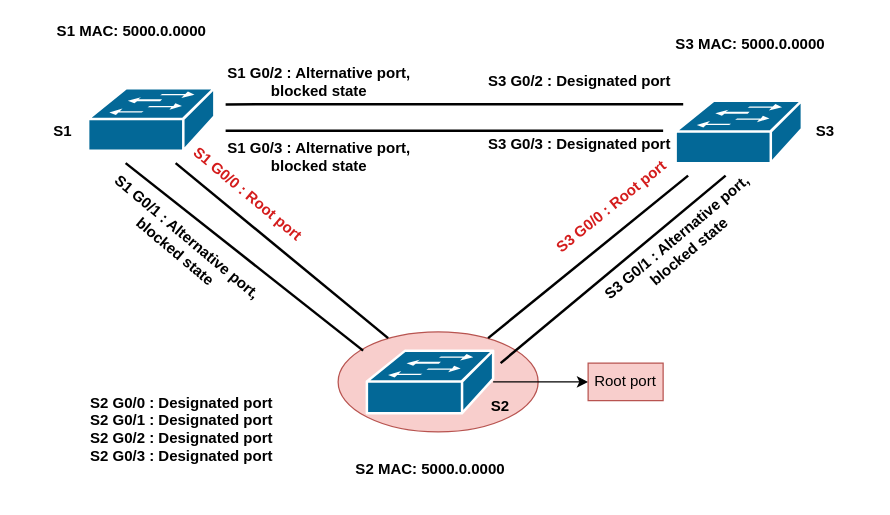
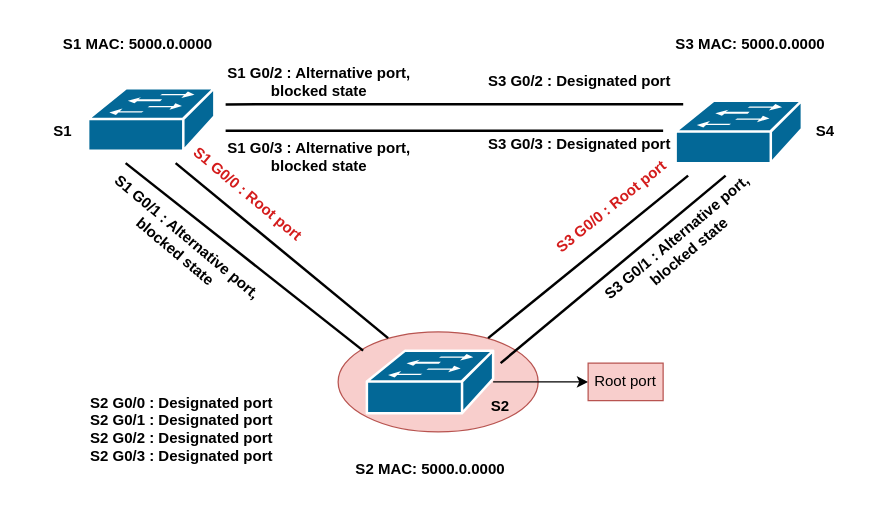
node "S1 MAC: 5000.0.0000": moved (132, 32) -> (138, 44)
node "S3": label "S3" -> "S4"
